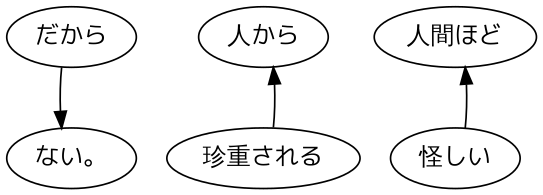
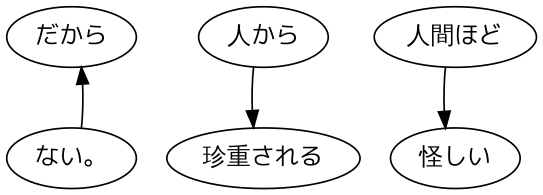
edge "だから" -> "ない。": reversed
edge "珍重される" -> "人から": reversed
edge "怪しい" -> "人間ほど": reversed
